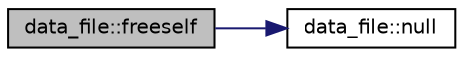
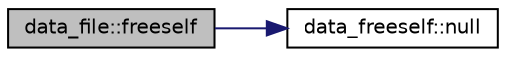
node "data_file::null": label "data_file::null" -> "data_freeself::null"
